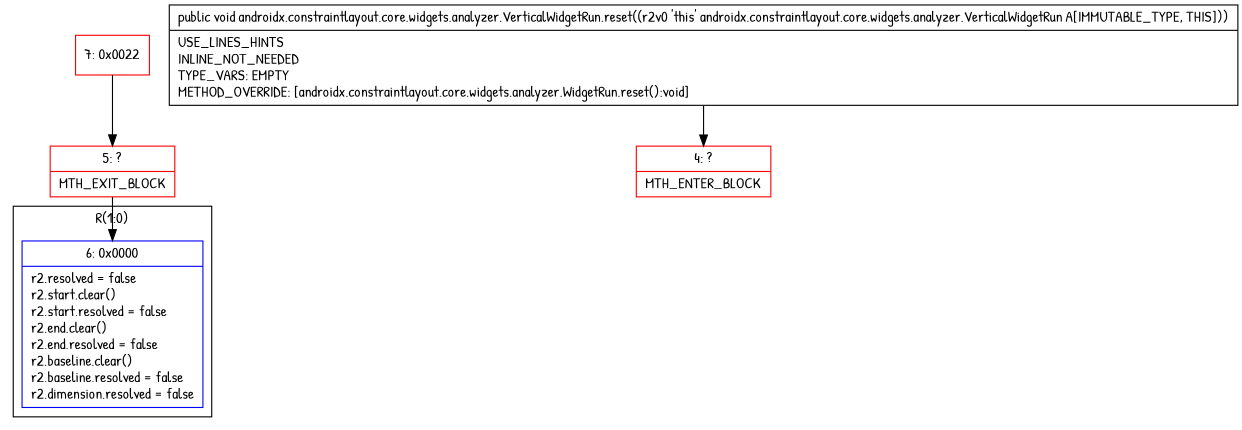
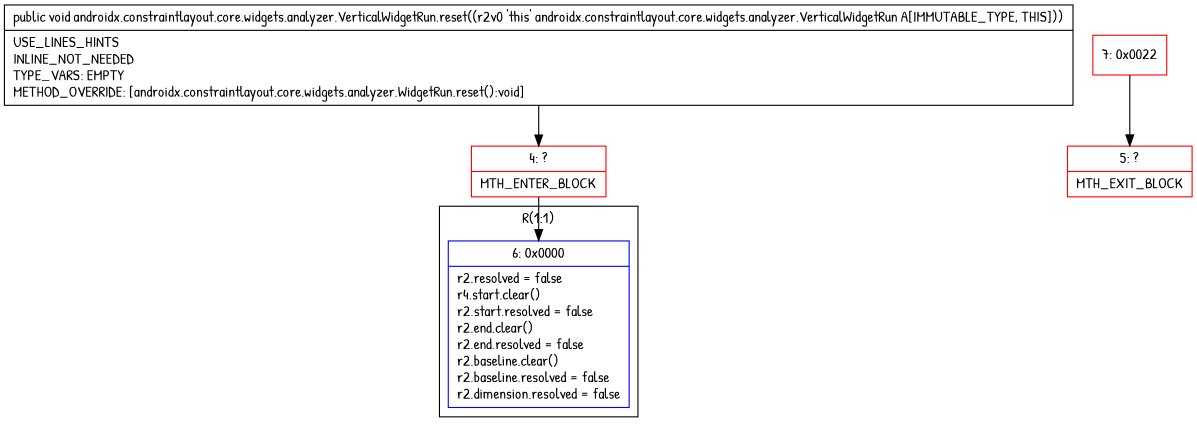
edge "5: ?" -> "6: 0x0000": now "4: ?" -> "6: 0x0000"
cluster "R(1:0)": label "R(1:0)" -> "R(1:1)"
node "6: 0x0000": text "r2.start.clear()" -> "r4.start.clear()"
